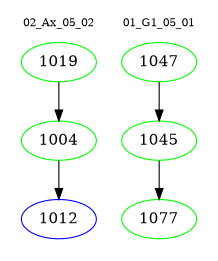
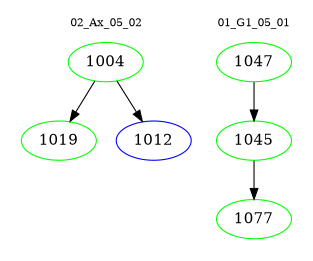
edge "1019" -> "1004": reversed
